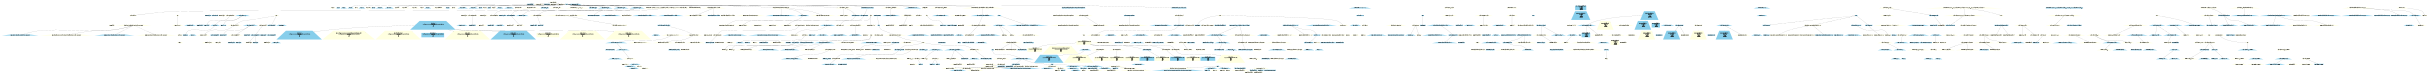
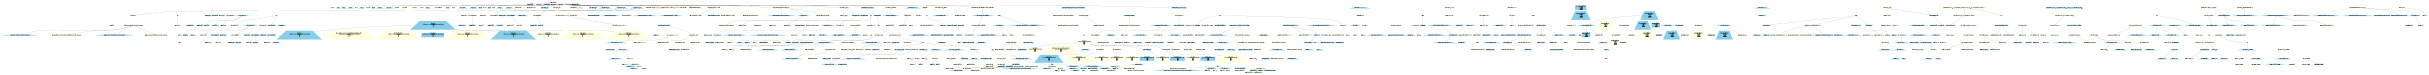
node "(<operator>.assignment,v15 = mdie.wps_ie_len)": fillcolor lightyellow -> skyblue
